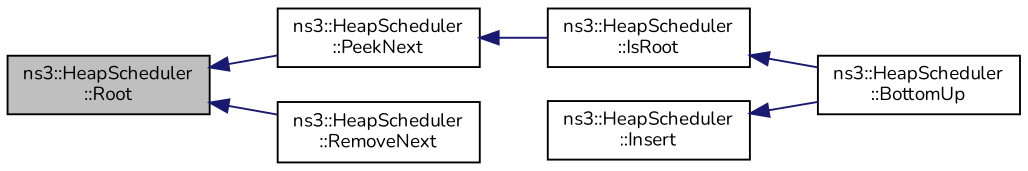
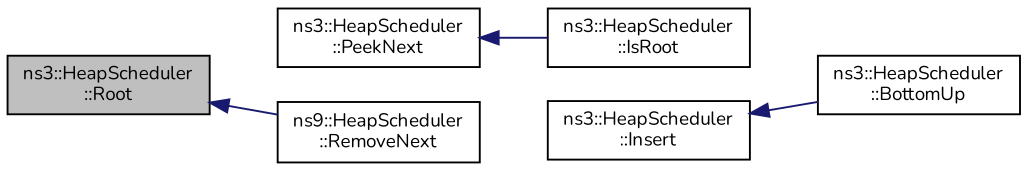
edge "ns3::HeapScheduler ::PeekNext" -> "ns3::HeapScheduler ::Root": removed
edge "ns3::HeapScheduler ::BottomUp" -> "ns3::HeapScheduler ::IsRoot": removed
node "ns3::HeapScheduler ::RemoveNext": label "ns3::HeapScheduler ::RemoveNext" -> "ns9::HeapScheduler ::RemoveNext"
